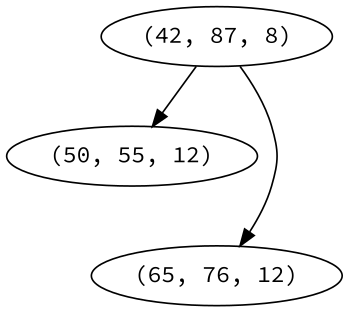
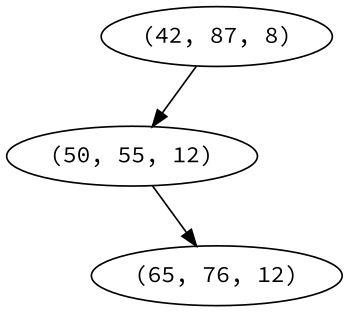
edge "(42, 87, 8)" -> "(65, 76, 12)": now "(50, 55, 12)" -> "(65, 76, 12)"
